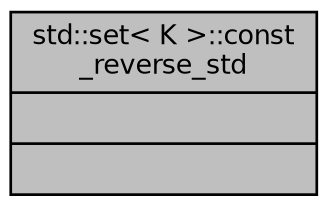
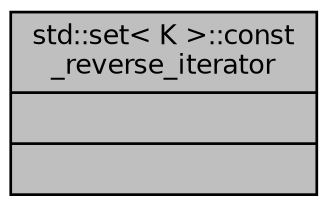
node "std::set< K >::const": text "_reverse_std" -> "_reverse_iterator"
